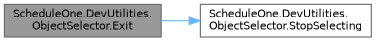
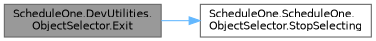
node "ScheduleOne.DevUtilities. ObjectSelector.StopSelecting": label "ScheduleOne.DevUtilities. ObjectSelector.StopSelecting" -> "ScheduleOne.ScheduleOne. ObjectSelector.StopSelecting"
